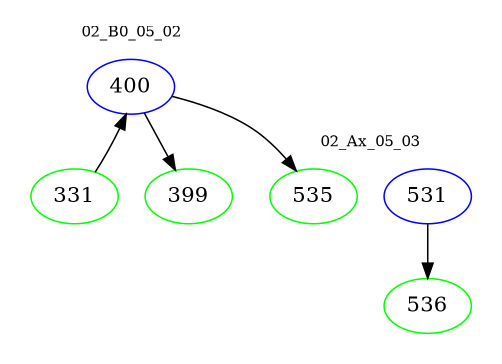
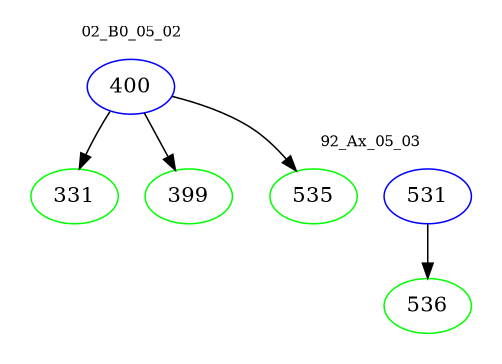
cluster "02_Ax_05_03": label "02_Ax_05_03" -> "92_Ax_05_03"
edge "331" -> "400": reversed
